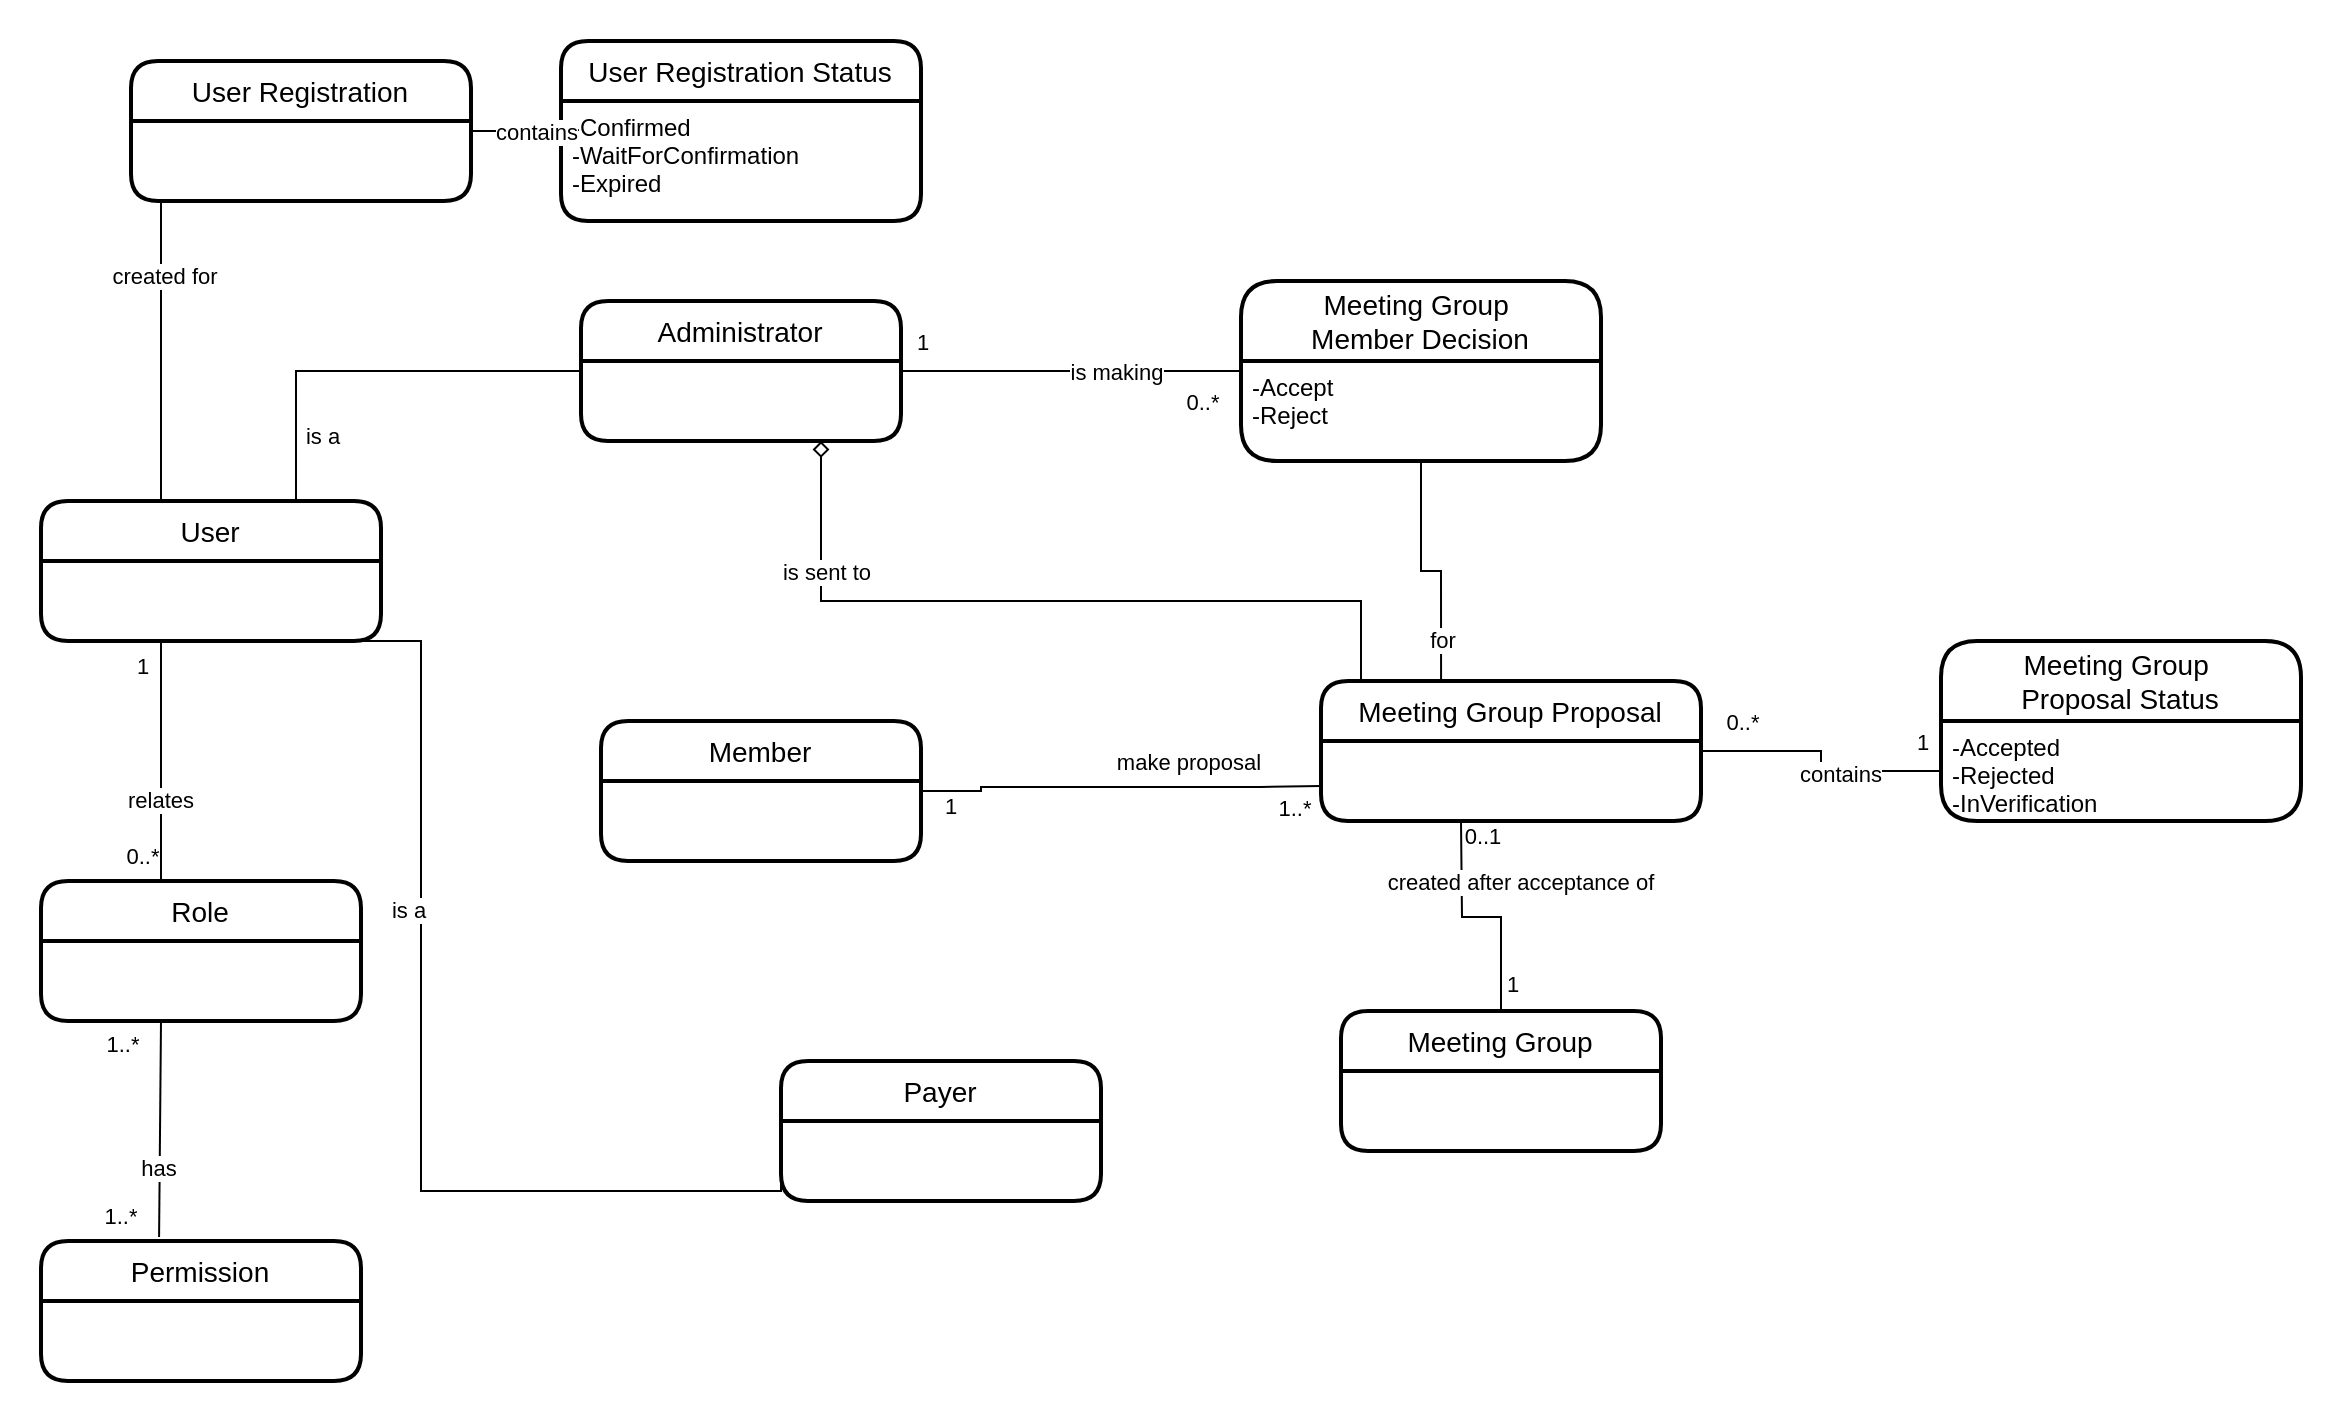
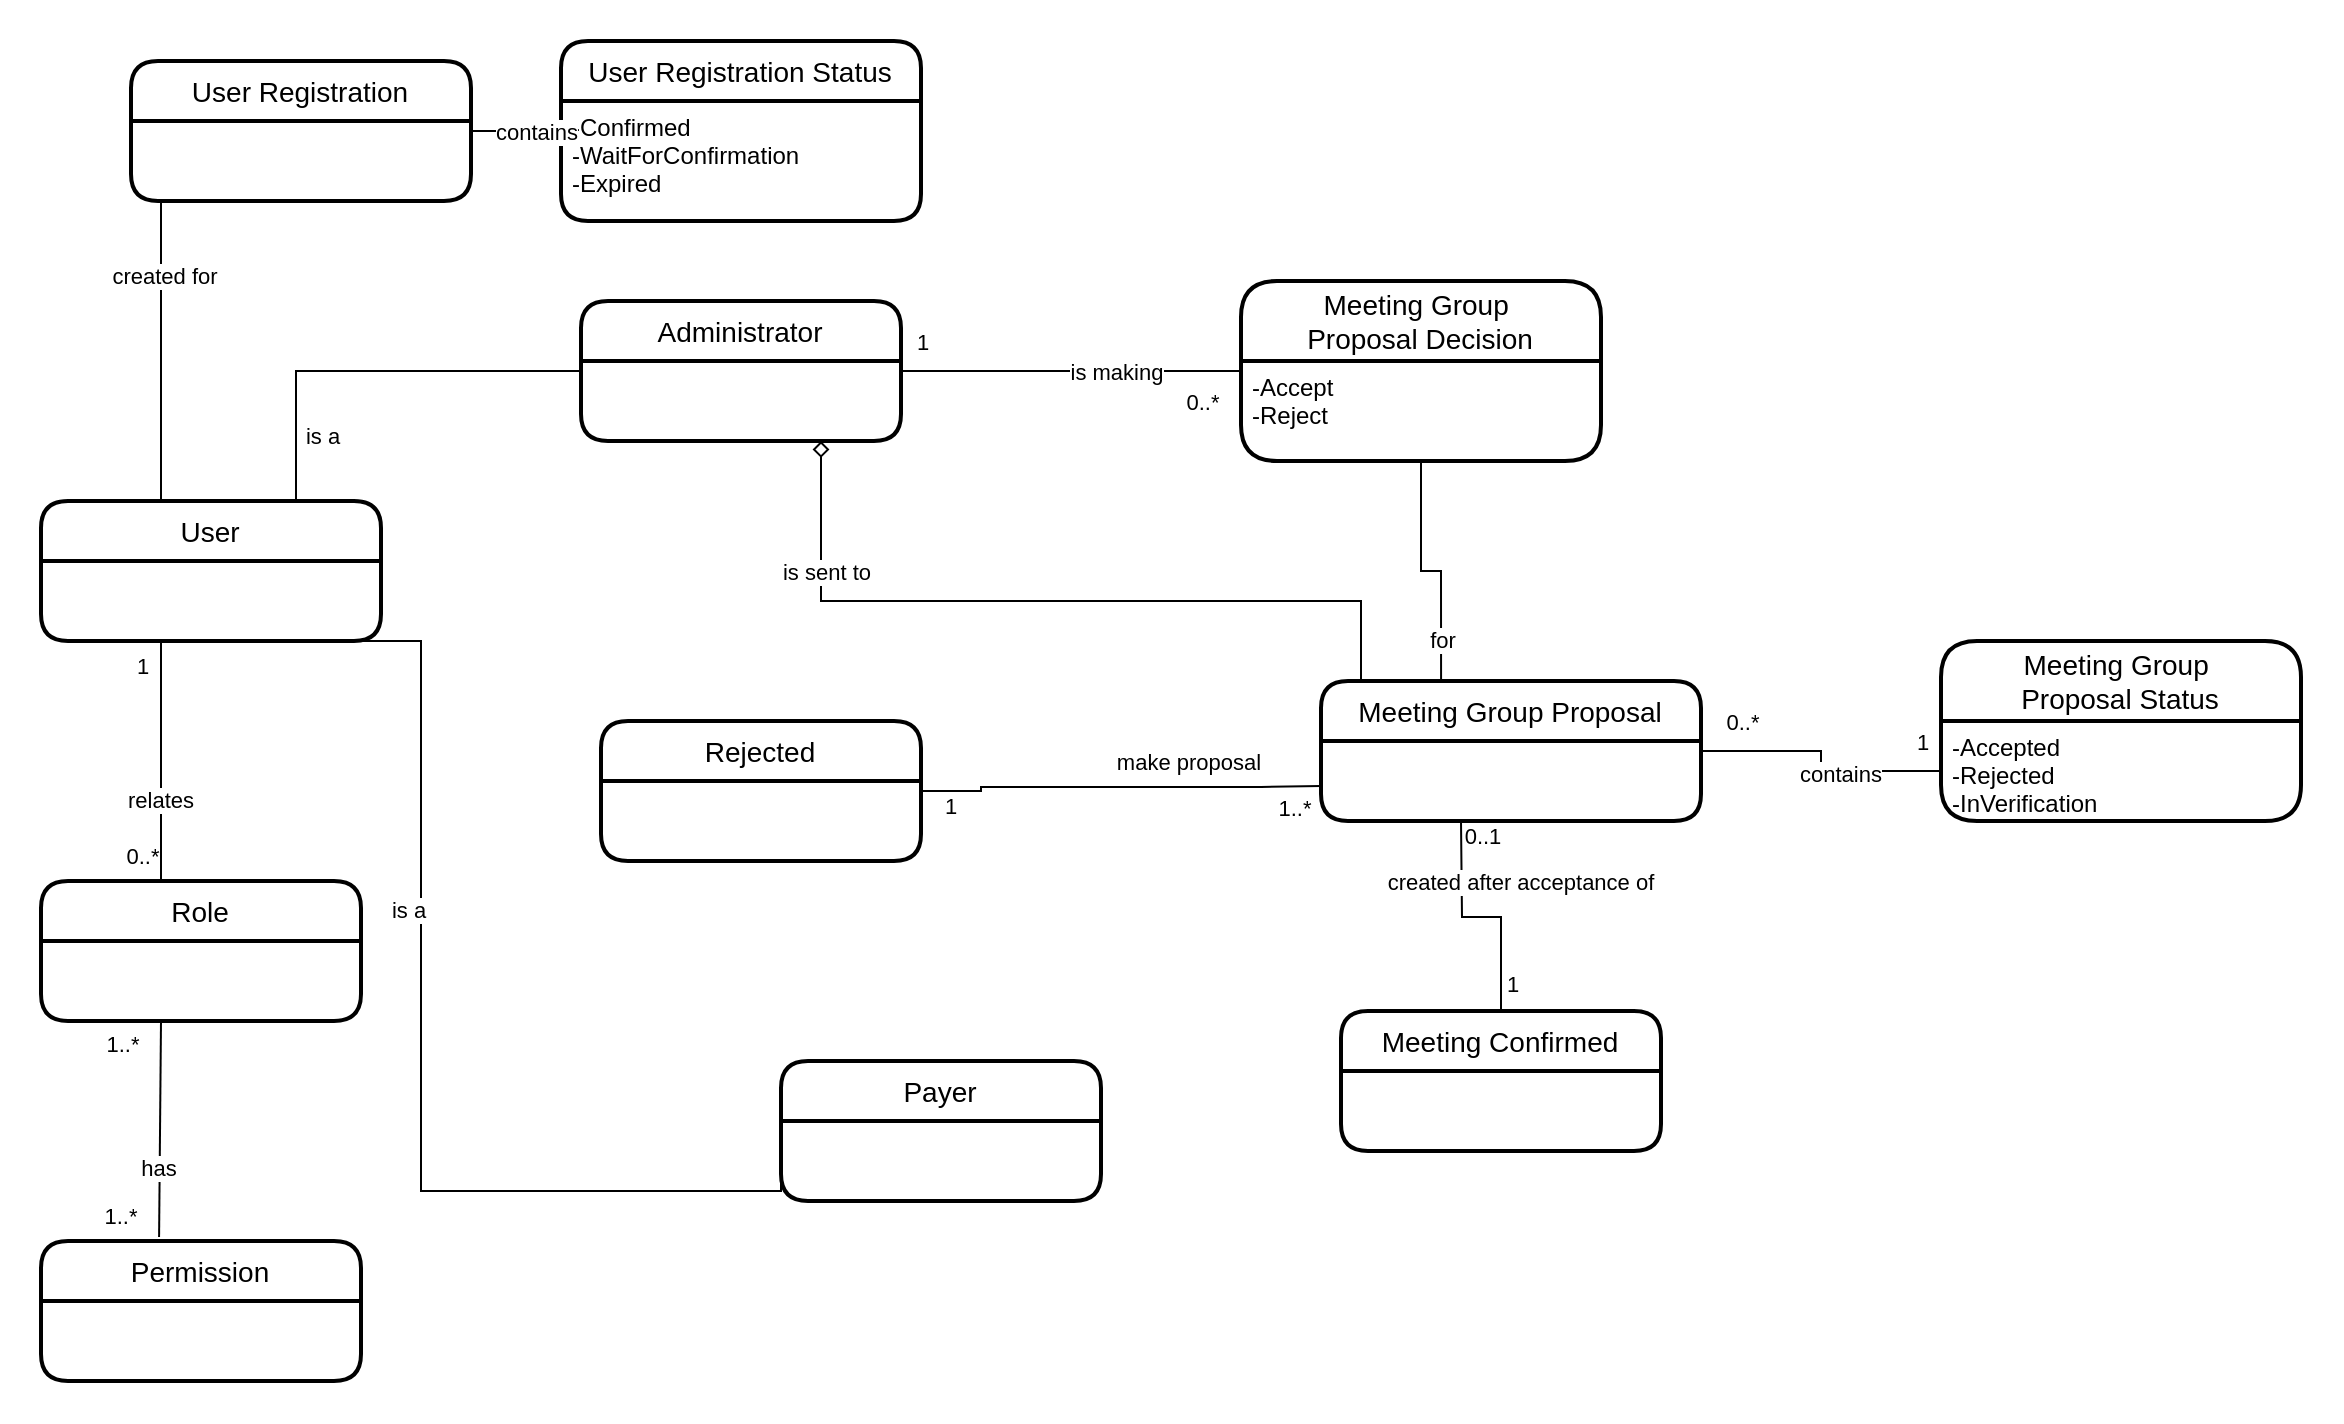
node "Meeting Group Member Decision": label "Meeting Group Member Decision" -> "Meeting Group Proposal Decision"
node "Member": label "Member" -> "Rejected"
node "Meeting Group": label "Meeting Group" -> "Meeting Confirmed"
